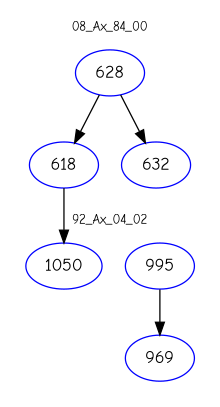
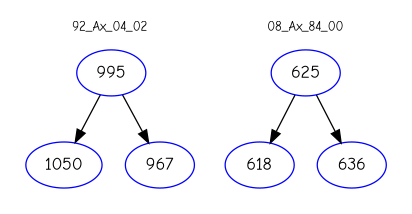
node "628": label "628" -> "625"
node "632": label "632" -> "636"
edge "618" -> "1050": now "995" -> "1050"
node "969": label "969" -> "967"
